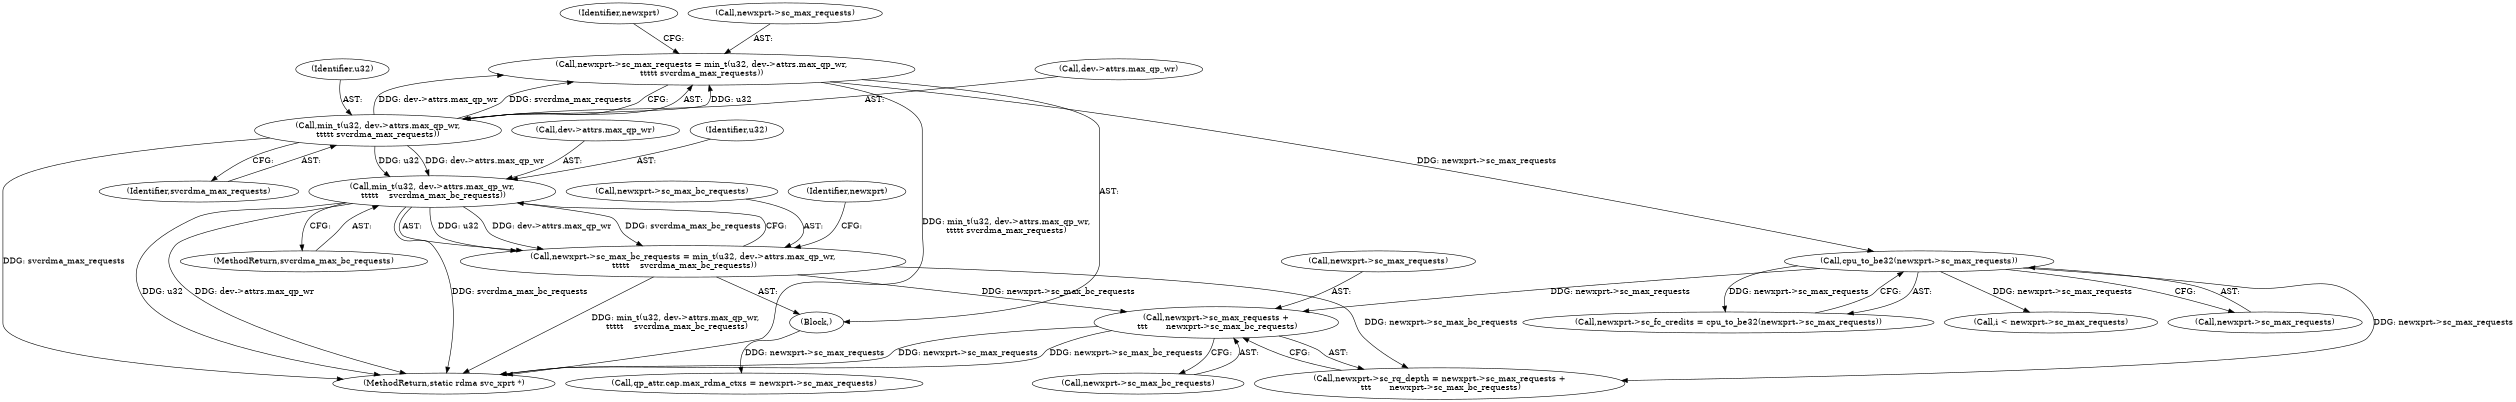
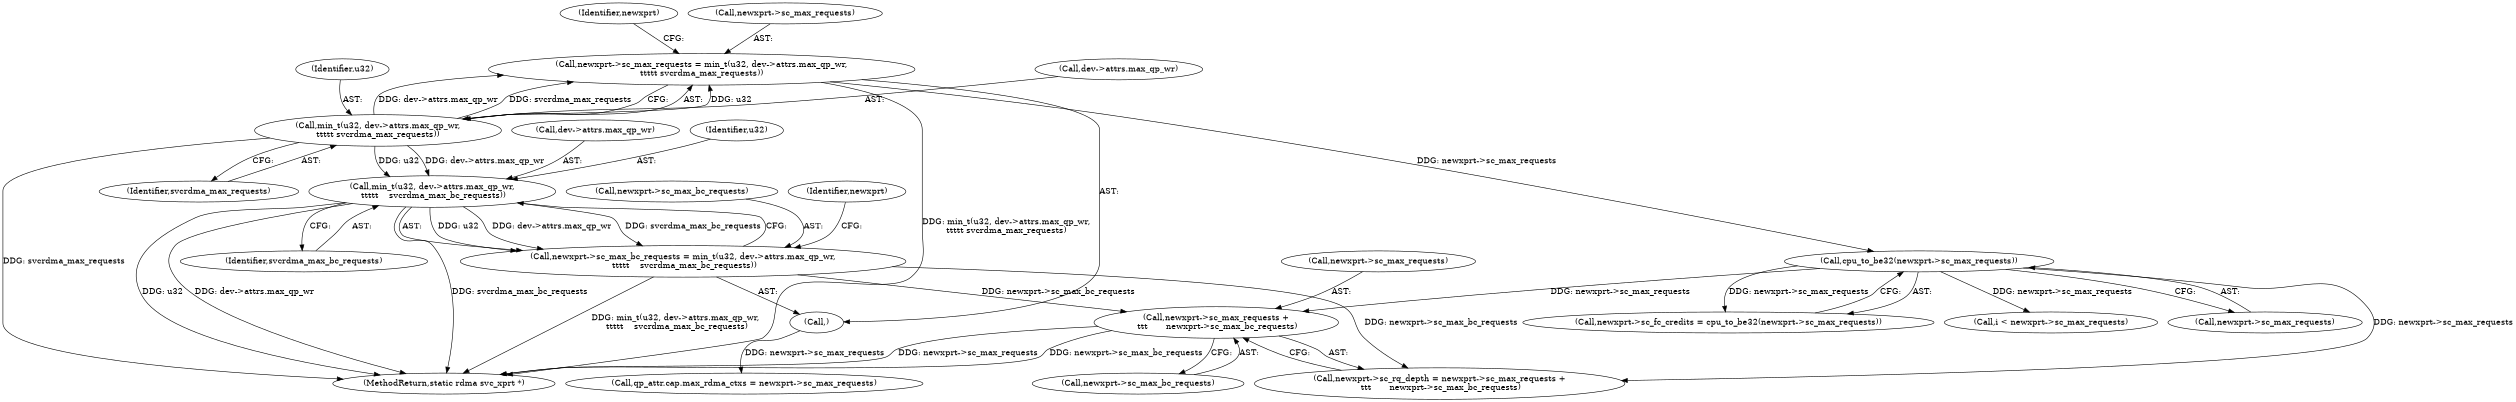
node "(MethodReturn,svcrdma_max_bc_requests)": label "(MethodReturn,svcrdma_max_bc_requests)" -> "(Identifier,svcrdma_max_bc_requests)"
node "(Block,)": label "(Block,)" -> "(Call,)"
